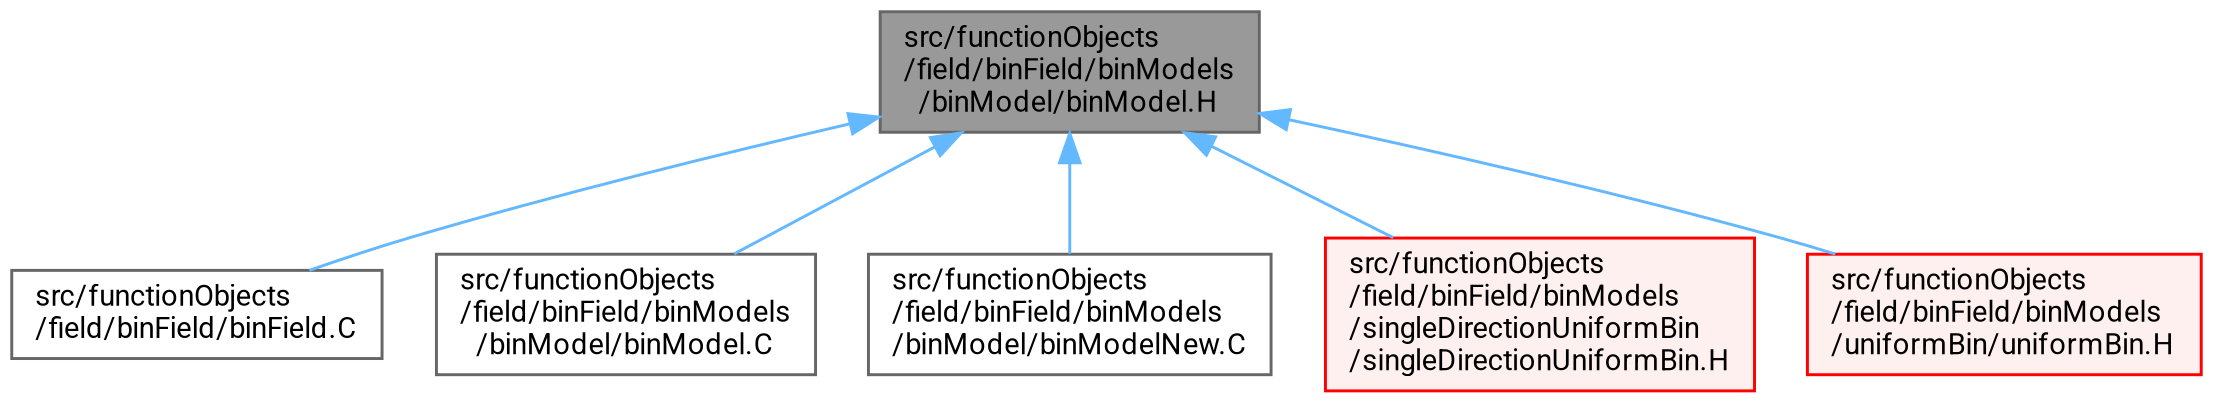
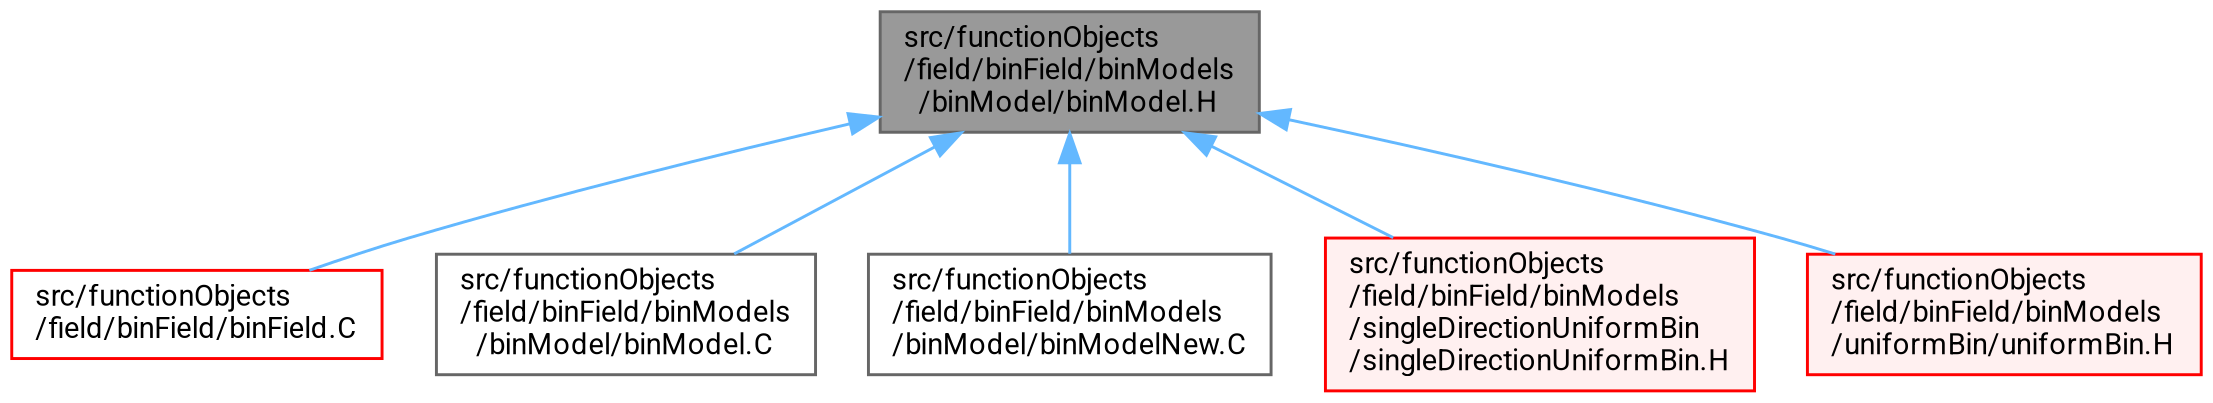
node "src/functionObjects /field/binField/binField.C": color grey40 -> red
